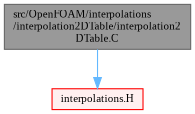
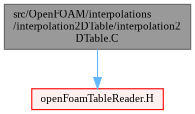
node "interpolations.H": label "interpolations.H" -> "openFoamTableReader.H"
